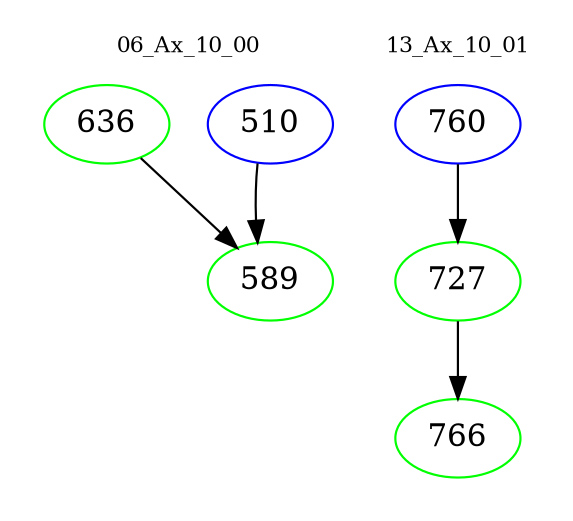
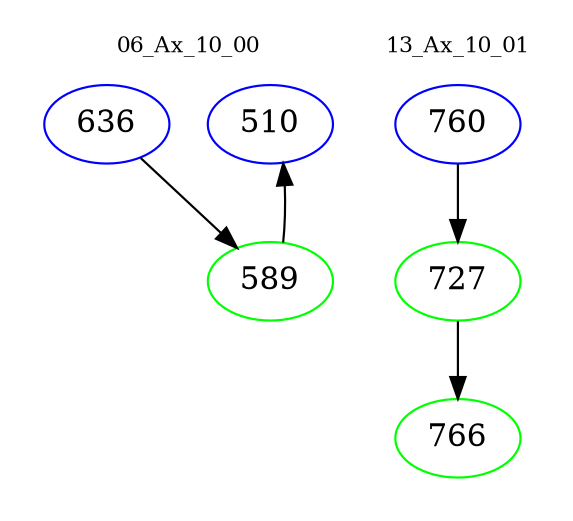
node "636": color green -> blue
edge "510" -> "589": reversed
